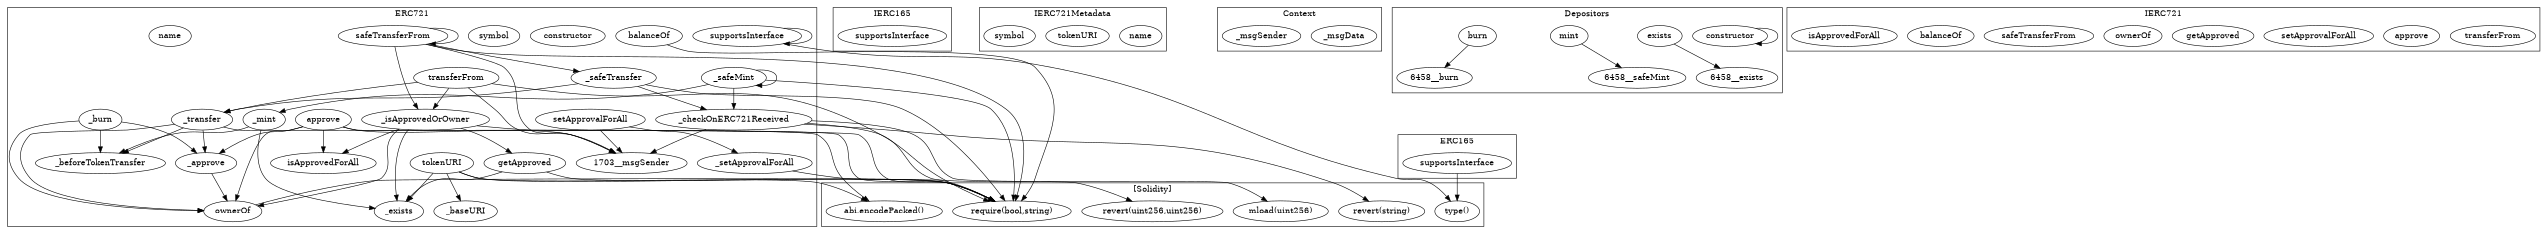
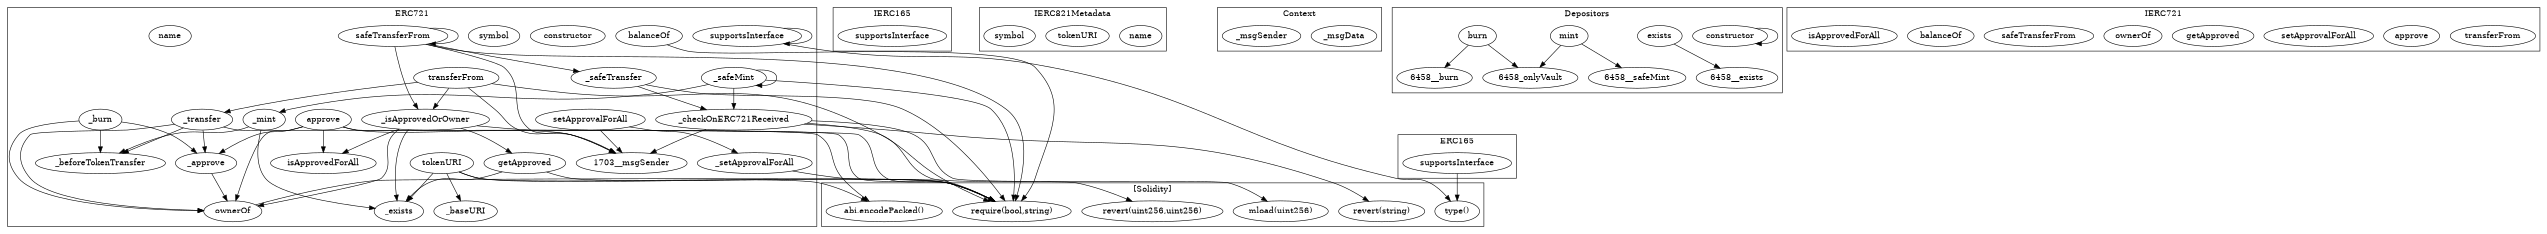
cluster "IERC721Metadata": label "IERC721Metadata" -> "IERC821Metadata"
node "6458_onlyVault": added
edge "_safeTransfer" -> "_transfer": removed
